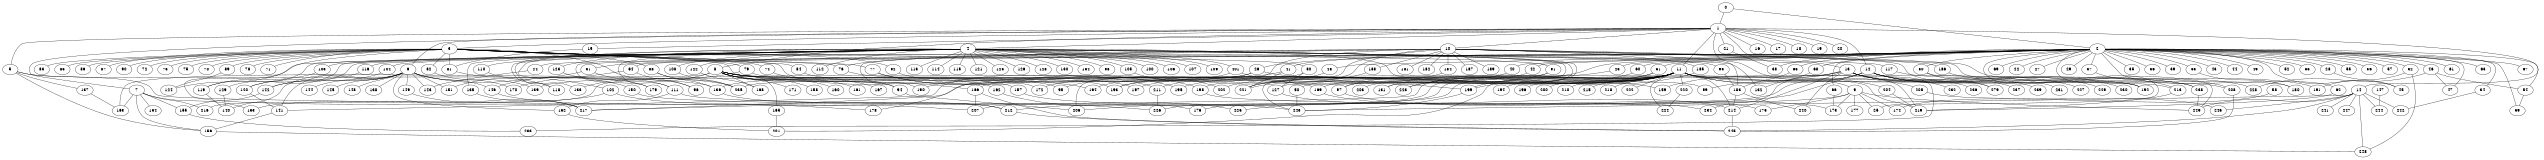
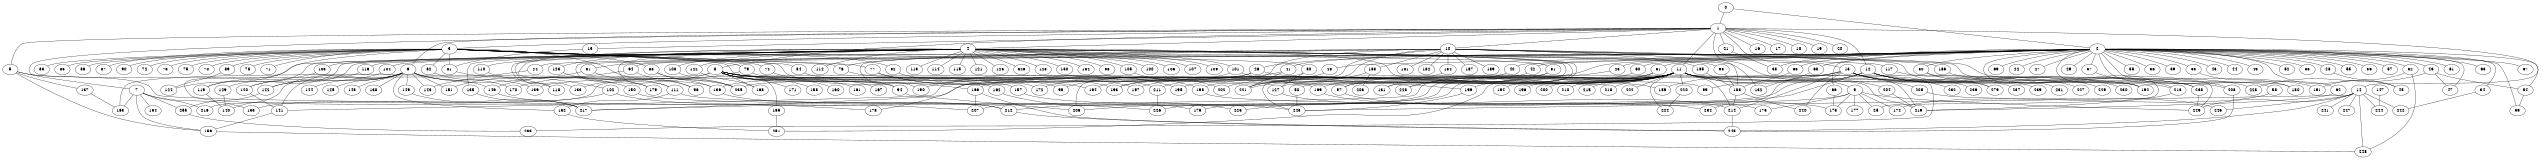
node "126": label "126" -> "326"
node "401": label "401" -> "101"
edge "11" -- "203": now "188" -- "203"
edge "185" -- "199": now "185" -- "183"
edge "2" -- "58": added
node "155": label "155" -> "255"
node "201": label "201" -> "251"
